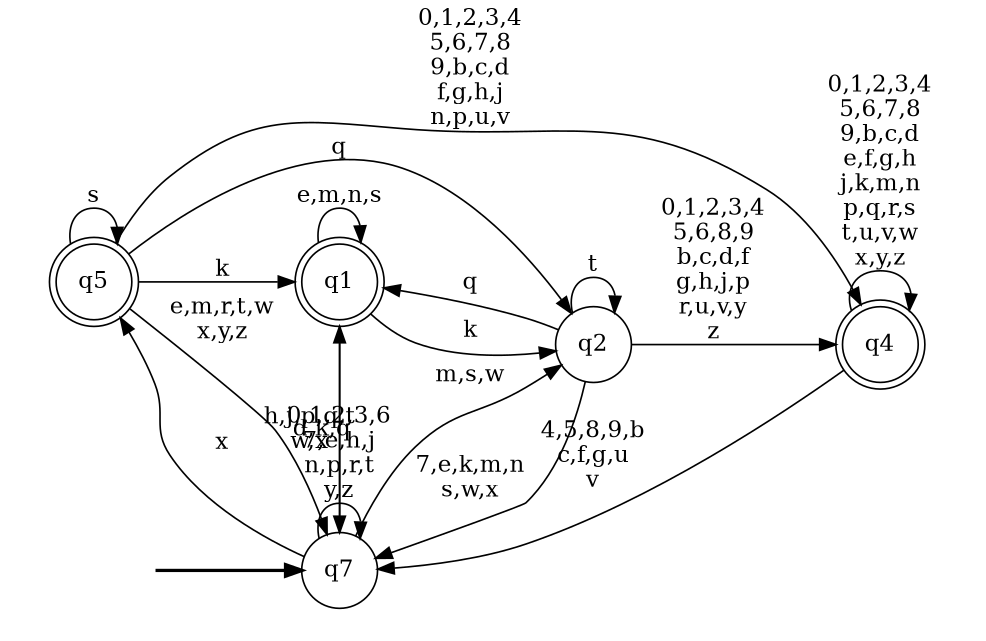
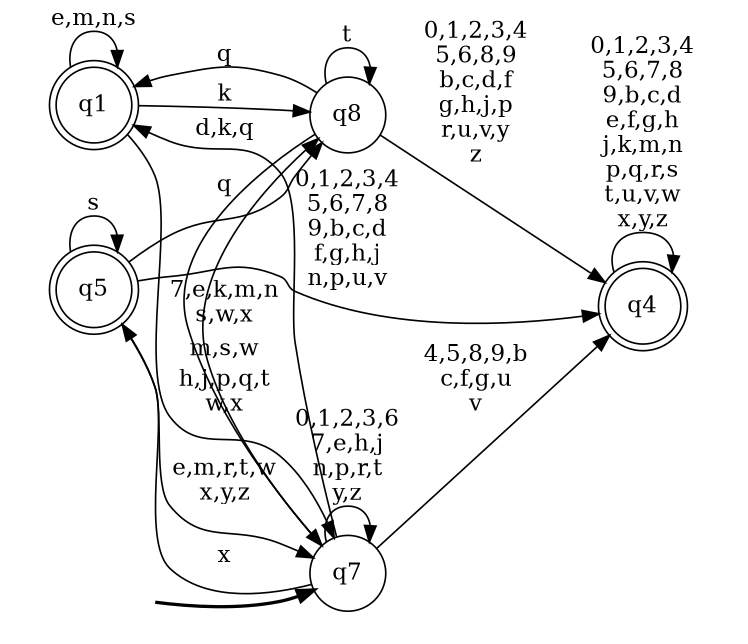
edge "q5" -> "q1": removed, label "k"
node "q2": label "q2" -> "q8"
edge "q4" -> "q7": reversed
